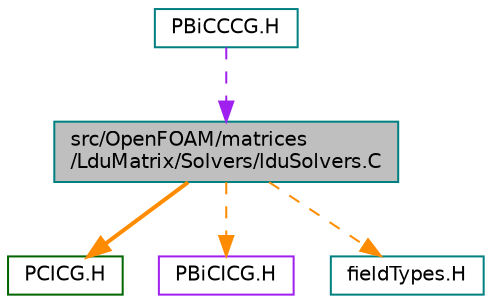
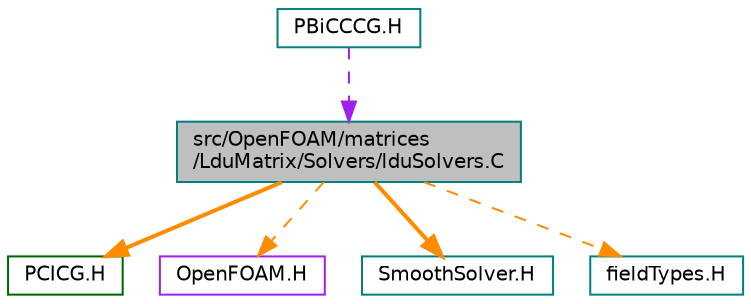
node "PBiCICG.H": label "PBiCICG.H" -> "OpenFOAM.H"
node "SmoothSolver.H": added
